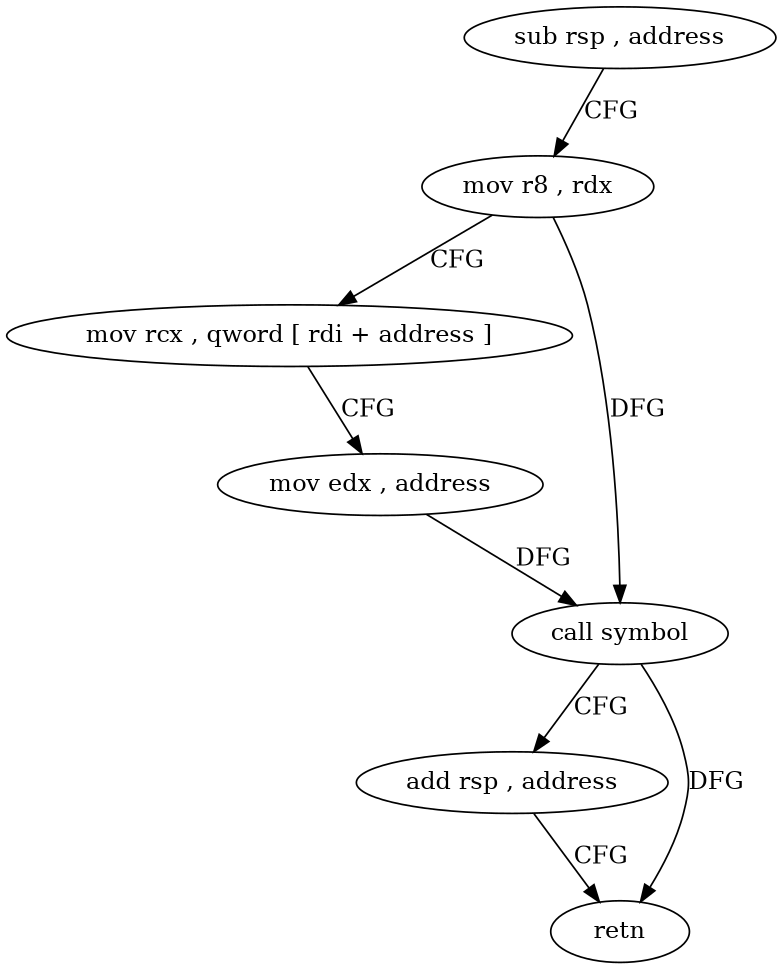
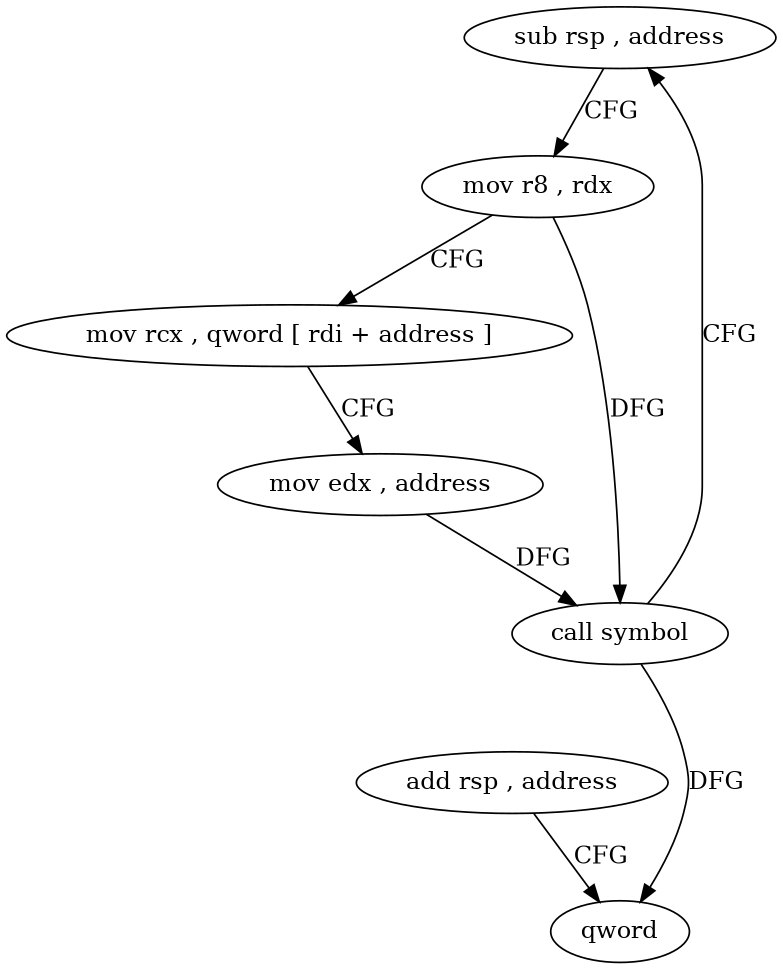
edge "call symbol" -> "add rsp , address": now "call symbol" -> "sub rsp , address"
node "retn": label "retn" -> "qword"
